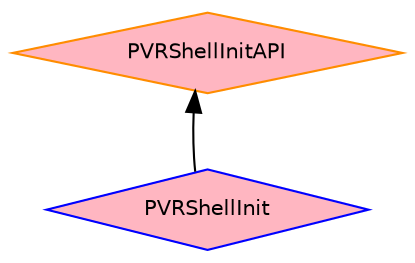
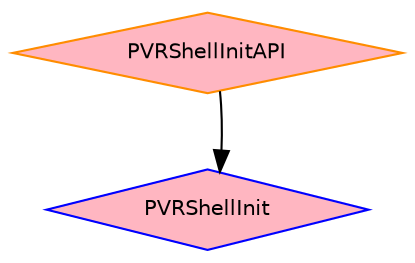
edge "PVRShellInit" -> "PVRShellInitAPI": reversed
